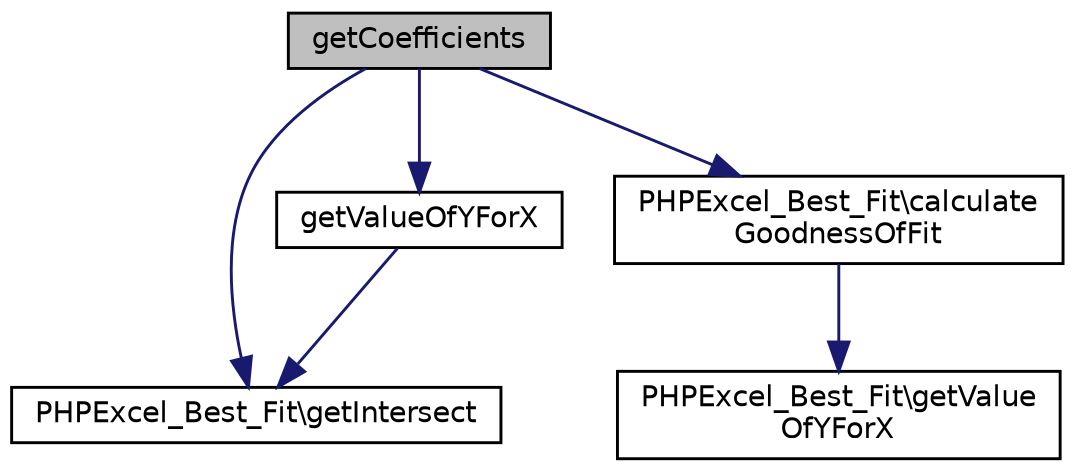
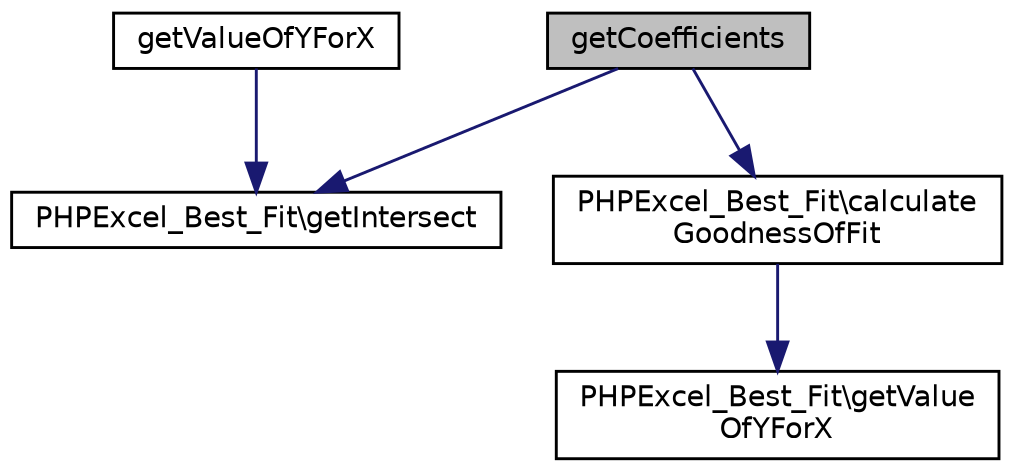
edge "getCoefficients" -> "getValueOfYForX": removed
